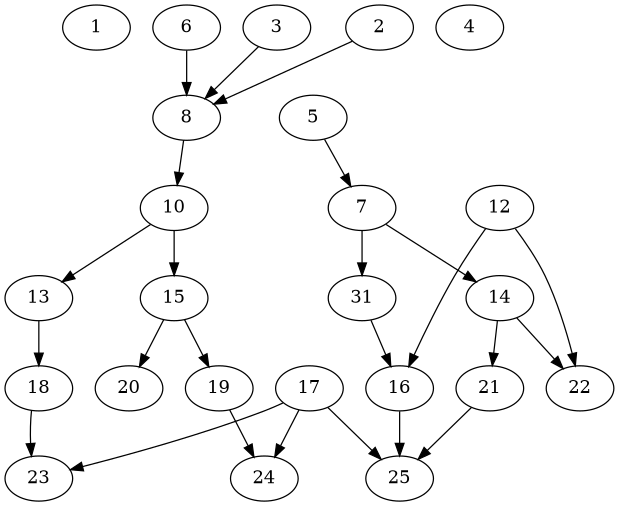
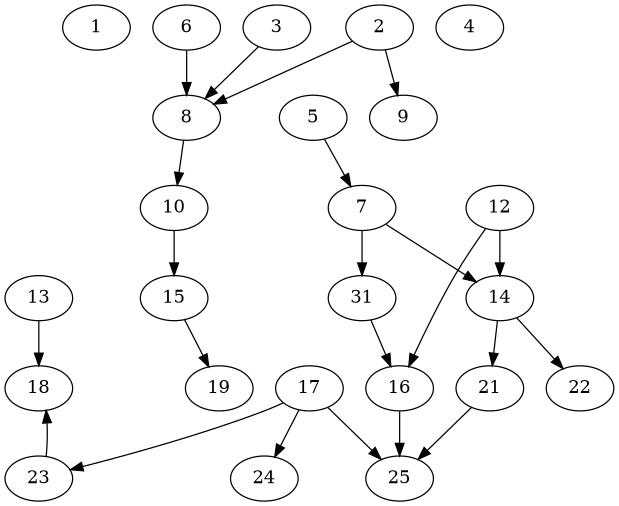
node "9": added
edge "10" -> "13": removed
edge "12" -> "22": now "12" -> "14"
node "20": removed
edge "18" -> "23": reversed
edge "19" -> "24": removed
